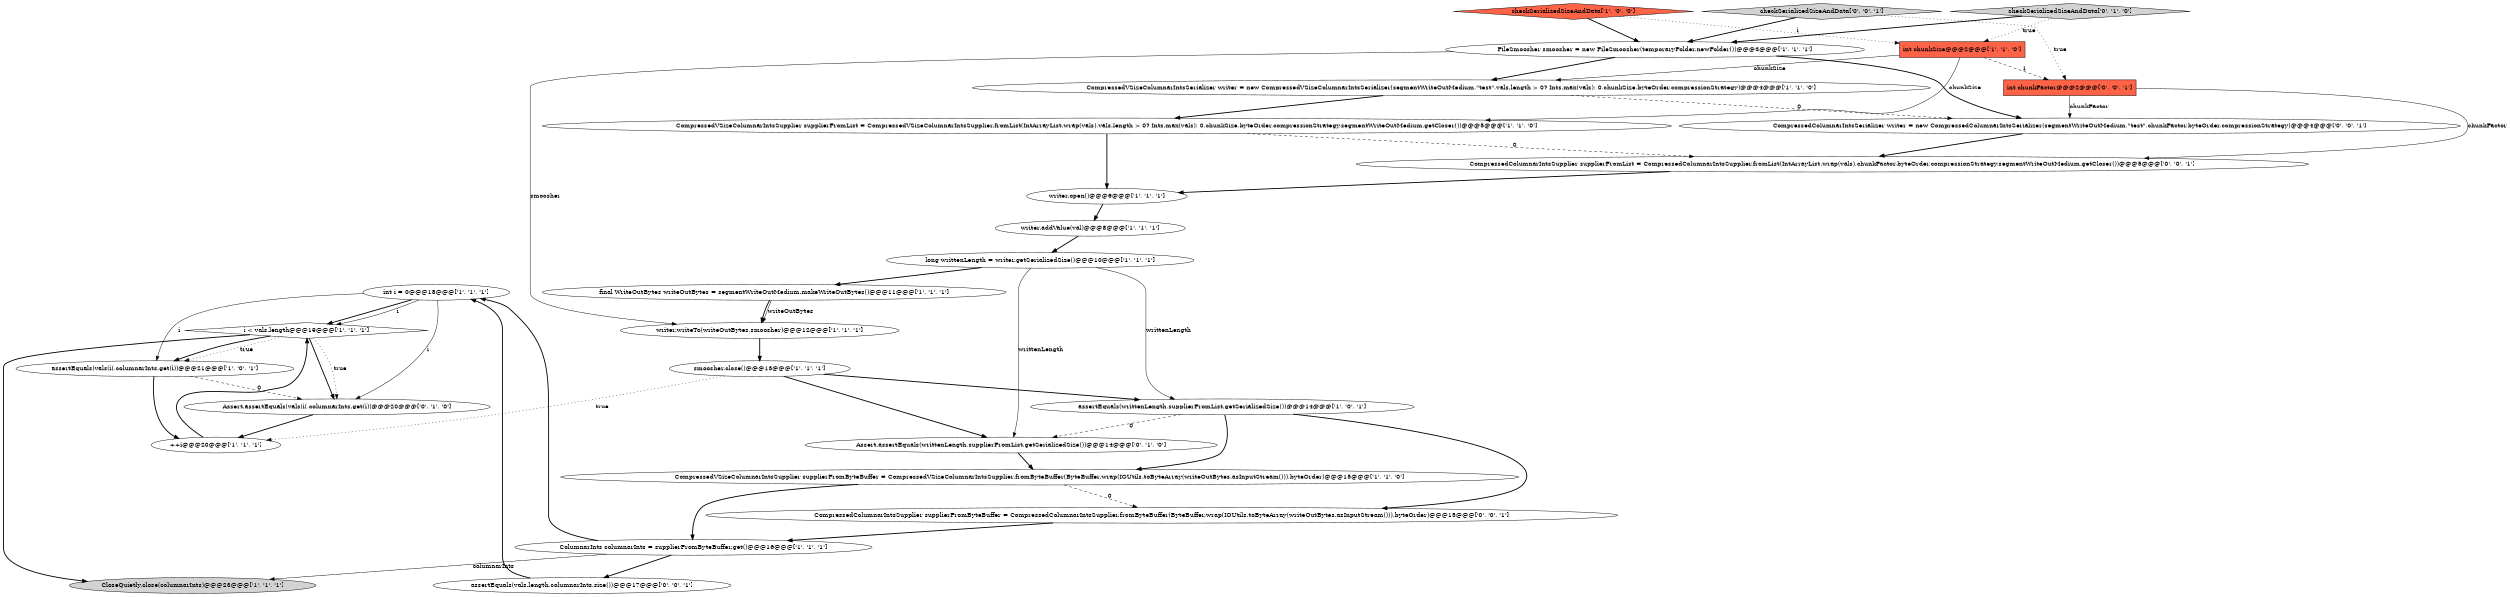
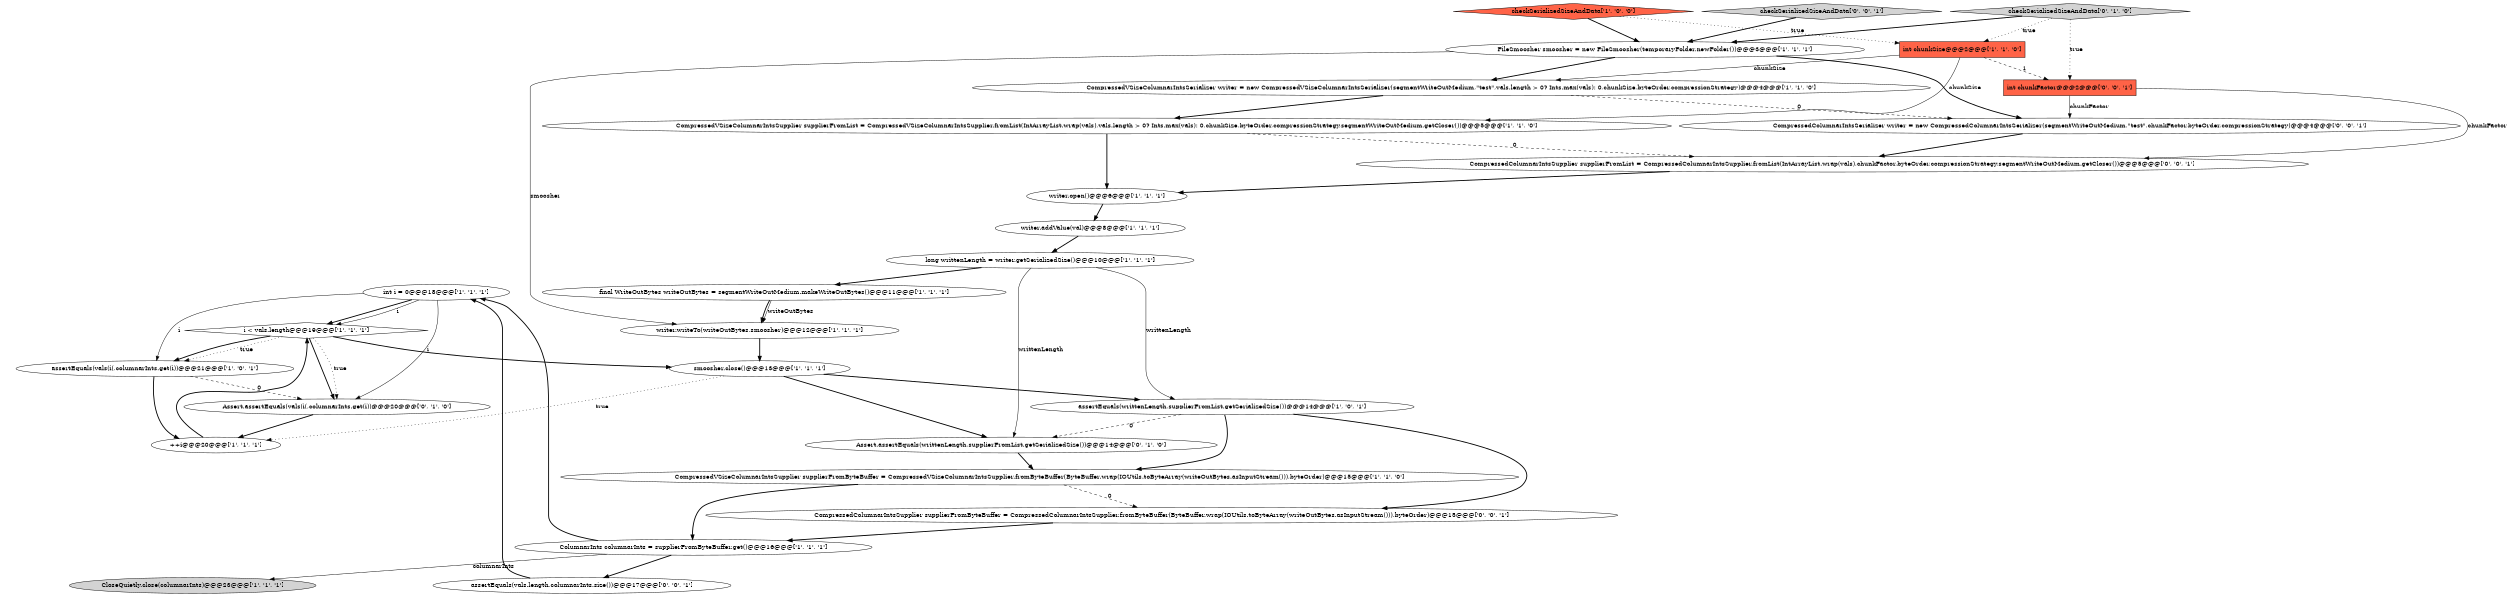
edge "checkSerializedSizeAndData['0', '0', '1']" -> "int chunkFactor@@@2@@@['0', '0', '1']": now "checkSerializedSizeAndData['0', '1', '0']" -> "int chunkFactor@@@2@@@['0', '0', '1']"
edge "checkSerializedSizeAndData['1', '0', '0']" -> "int chunkSize@@@2@@@['1', '1', '0']": label "i" -> "true"
edge "i < vals.length@@@19@@@['1', '1', '1']" -> "CloseQuietly.close(columnarInts)@@@23@@@['1', '1', '1']": now "i < vals.length@@@19@@@['1', '1', '1']" -> "smoosher.close()@@@13@@@['1', '1', '1']"
